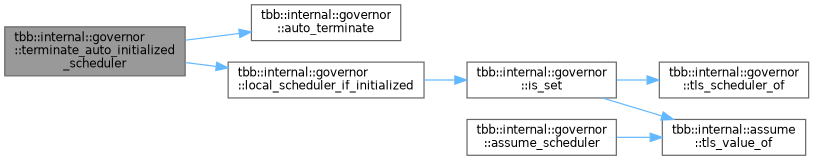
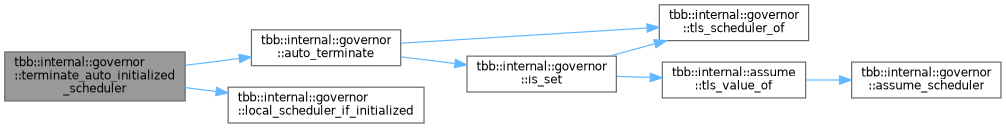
edge "tbb::internal::governor ::auto_terminate" -> "tbb::internal::governor ::tls_scheduler_of": added
edge "tbb::internal::governor ::local_scheduler_if_initialized" -> "tbb::internal::governor ::is_set": now "tbb::internal::governor ::auto_terminate" -> "tbb::internal::governor ::is_set"
edge "tbb::internal::governor ::assume_scheduler" -> "tbb::internal::assume ::tls_value_of": reversed
